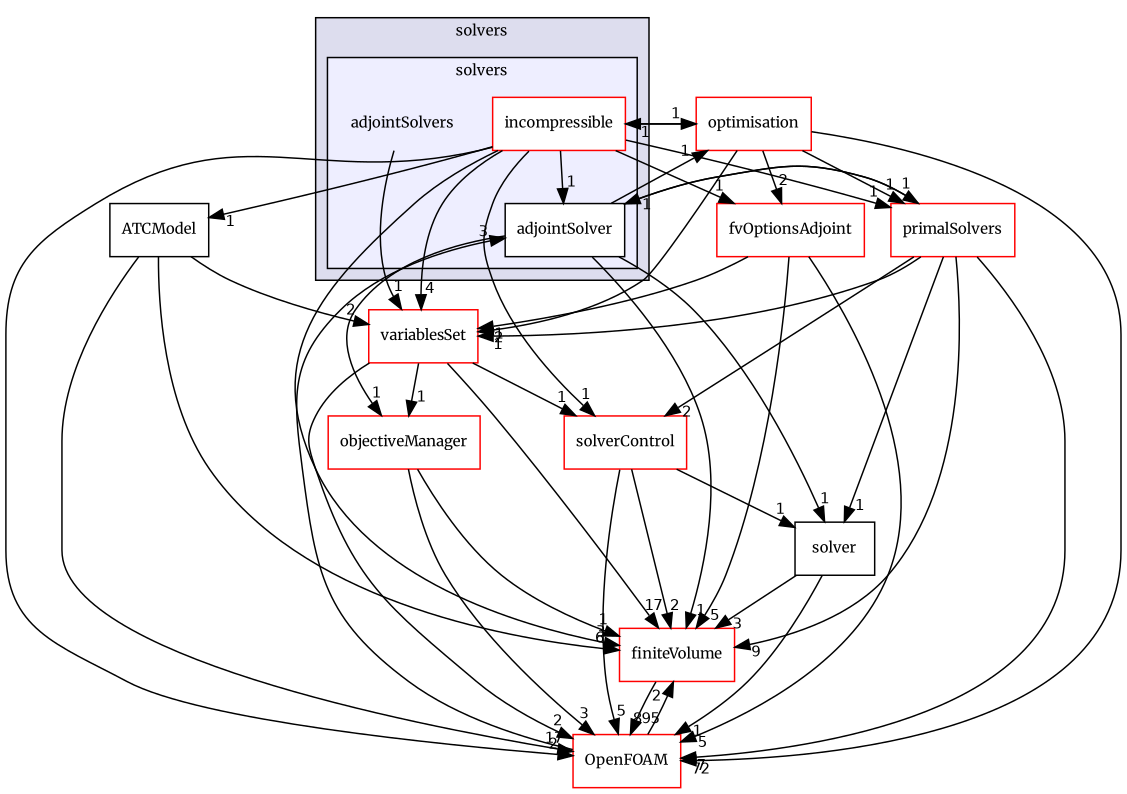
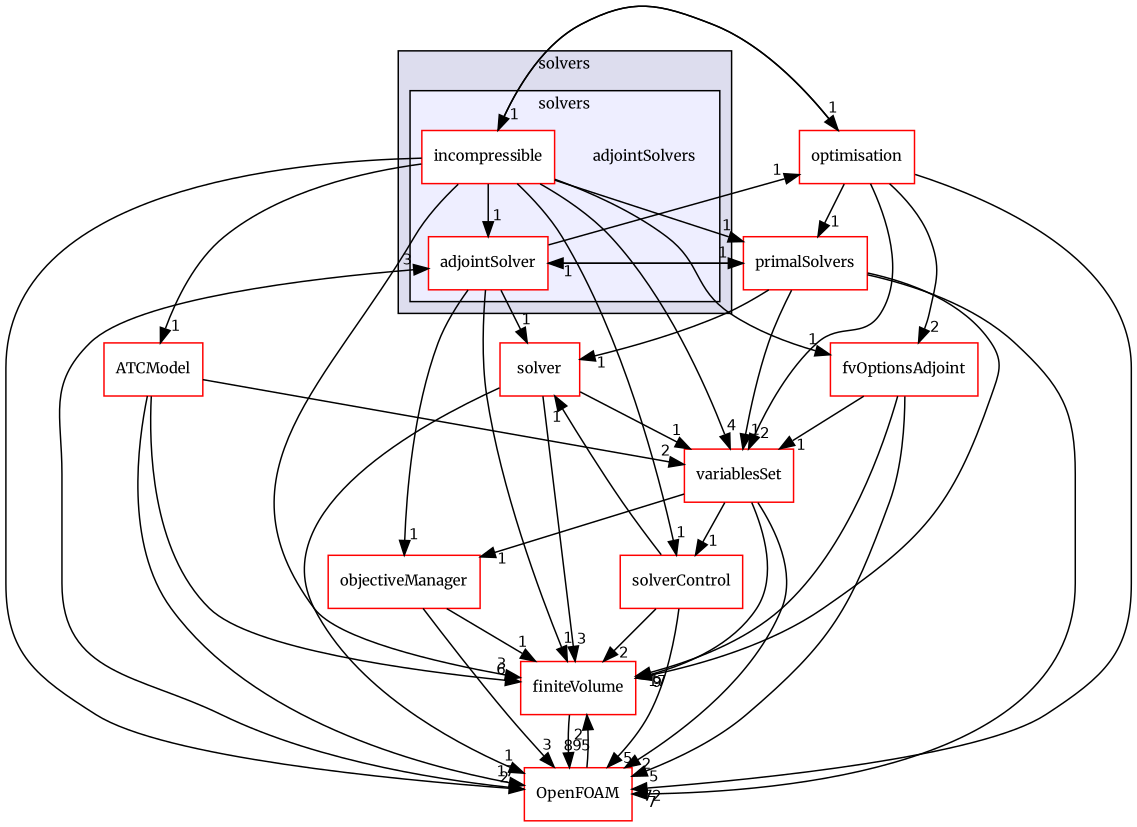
edge "adjointSolvers" -> "variablesSet": now "solver" -> "variablesSet"
node "ATCModel": color black -> red
node "adjointSolver": color black -> red
edge "primalSolvers" -> "solverControl": removed
node "solver": color black -> red
